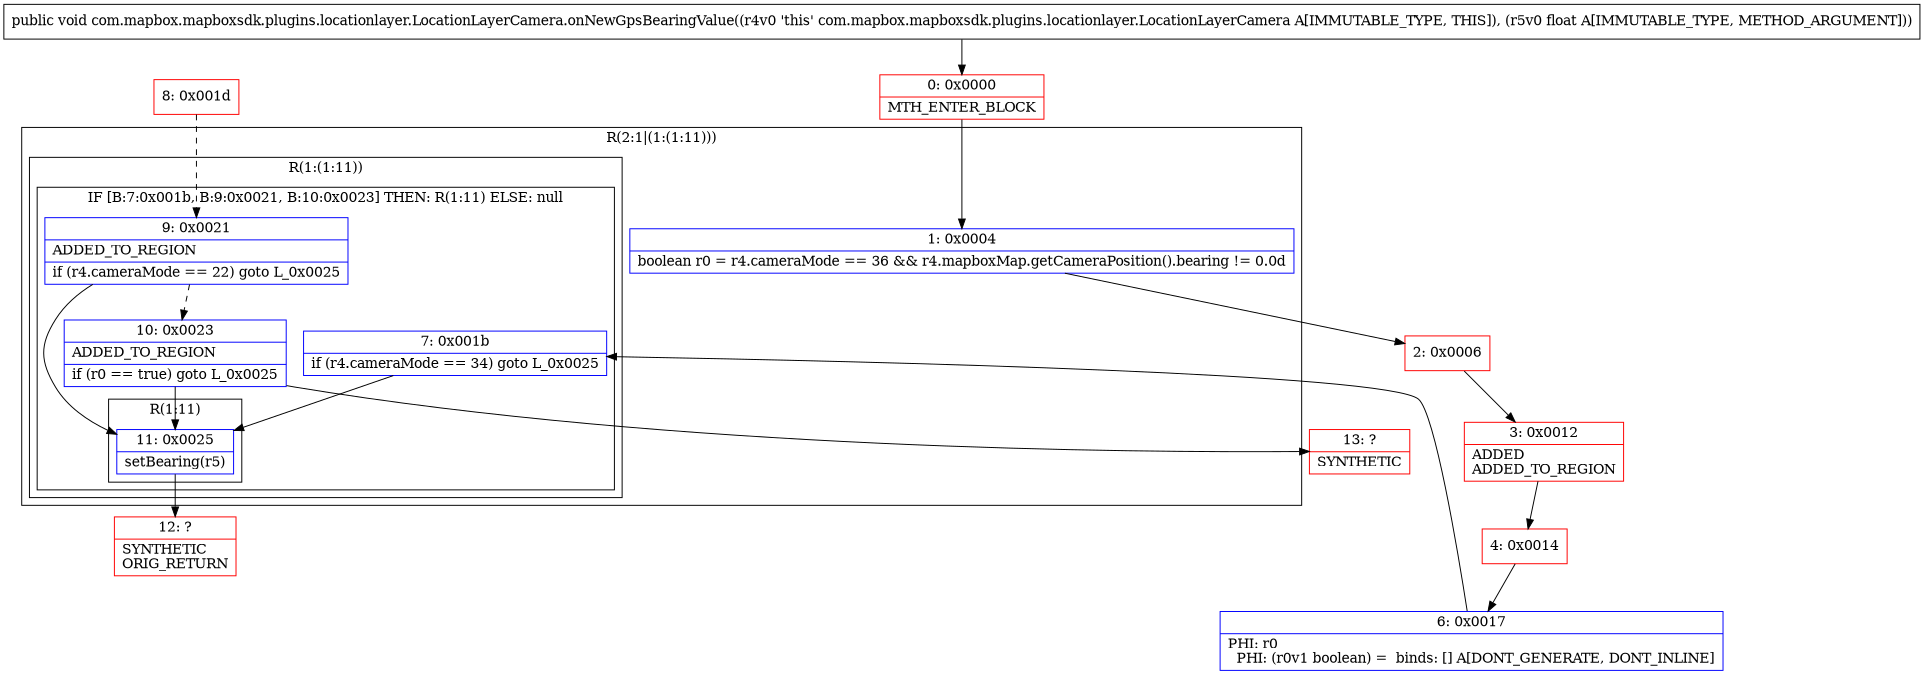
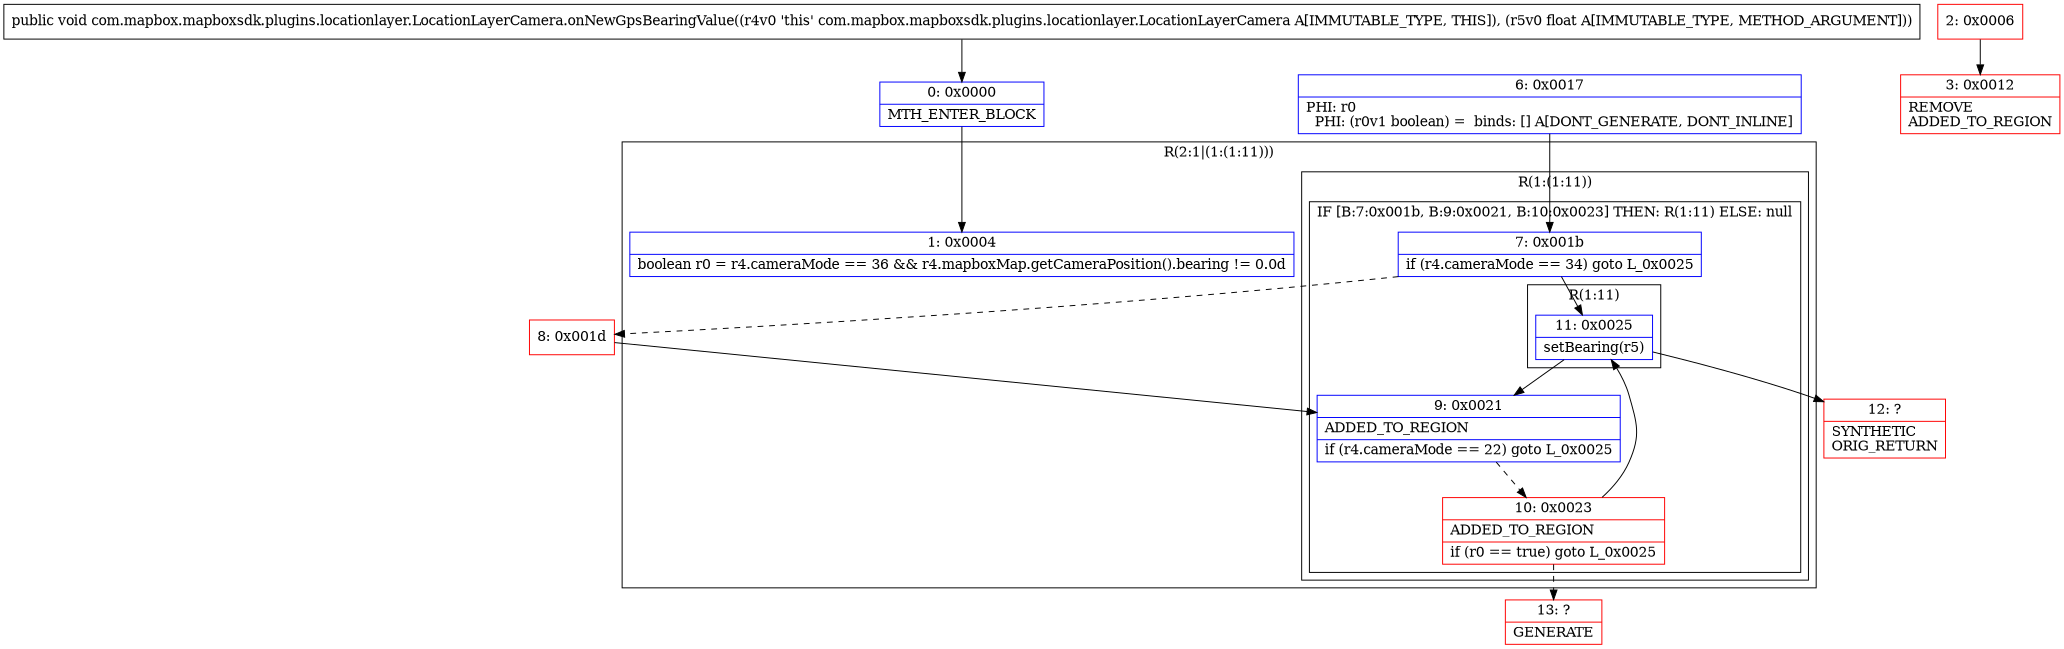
node "0: 0x0000": color red -> blue
edge "8: 0x001d" -> "9: 0x0021": style dashed -> solid
edge "1: 0x0004" -> "2: 0x0006": removed
edge "7: 0x001b" -> "8: 0x001d": added
node "10: 0x0023": color blue -> red
edge "9: 0x0021" -> "11: 0x0025": reversed
edge "10: 0x0023" -> "13: ?": style solid -> dashed
node "3: 0x0012": text "ADDED" -> "REMOVE"
node "13: ?": text "SYNTHETIC" -> "GENERATE"
node "4: 0x0014": removed
